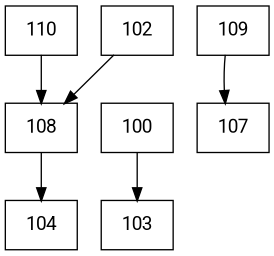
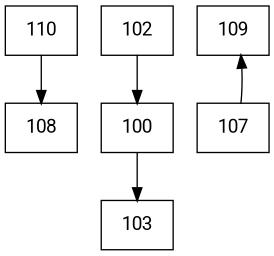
edge "109" -> "107": reversed
edge "102" -> "108": now "102" -> "100"
node "104": removed
